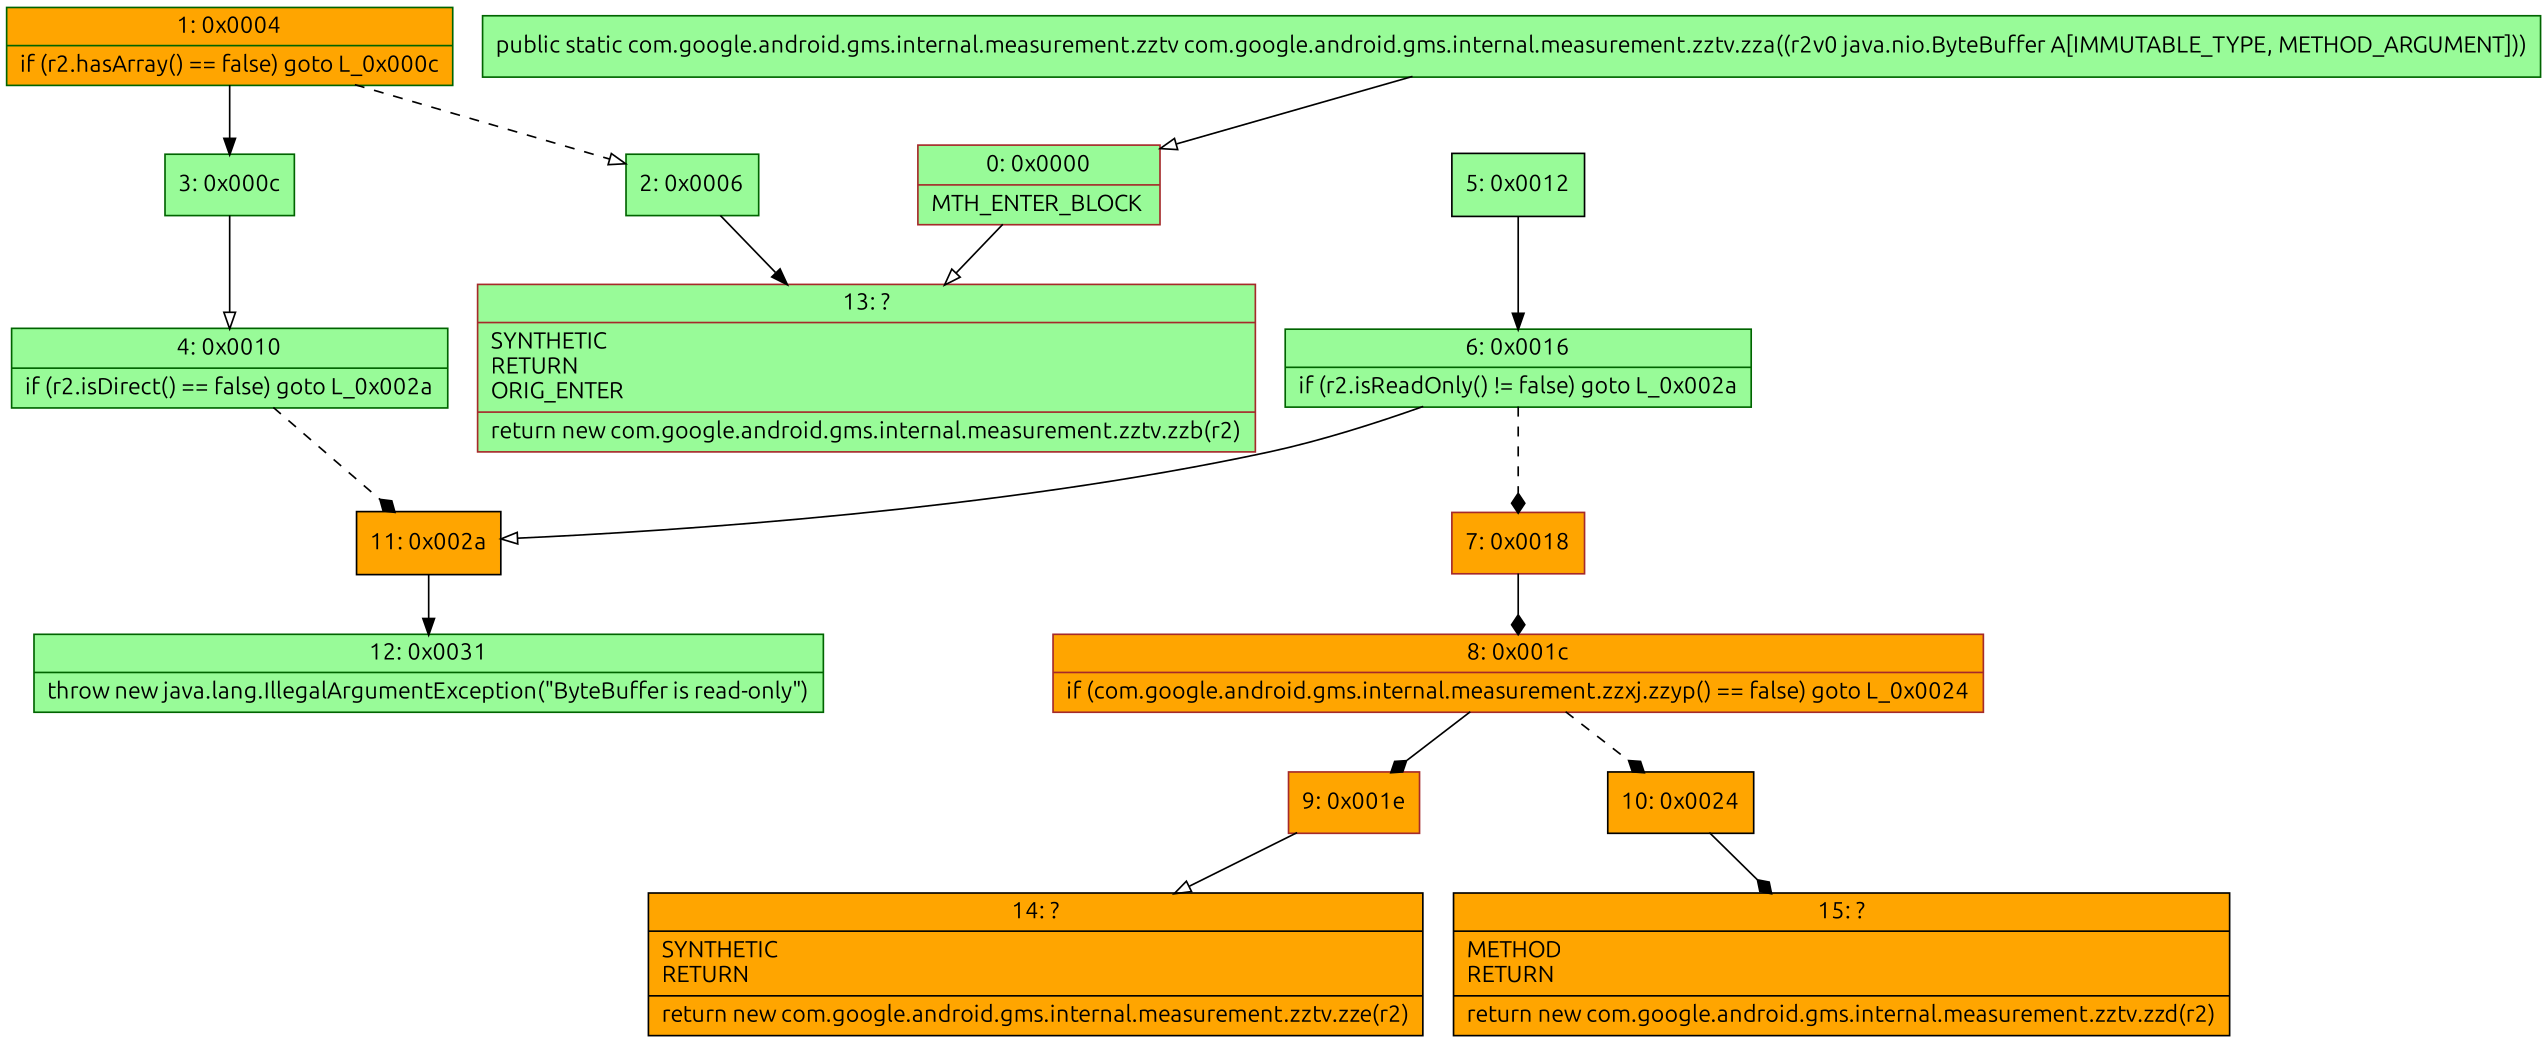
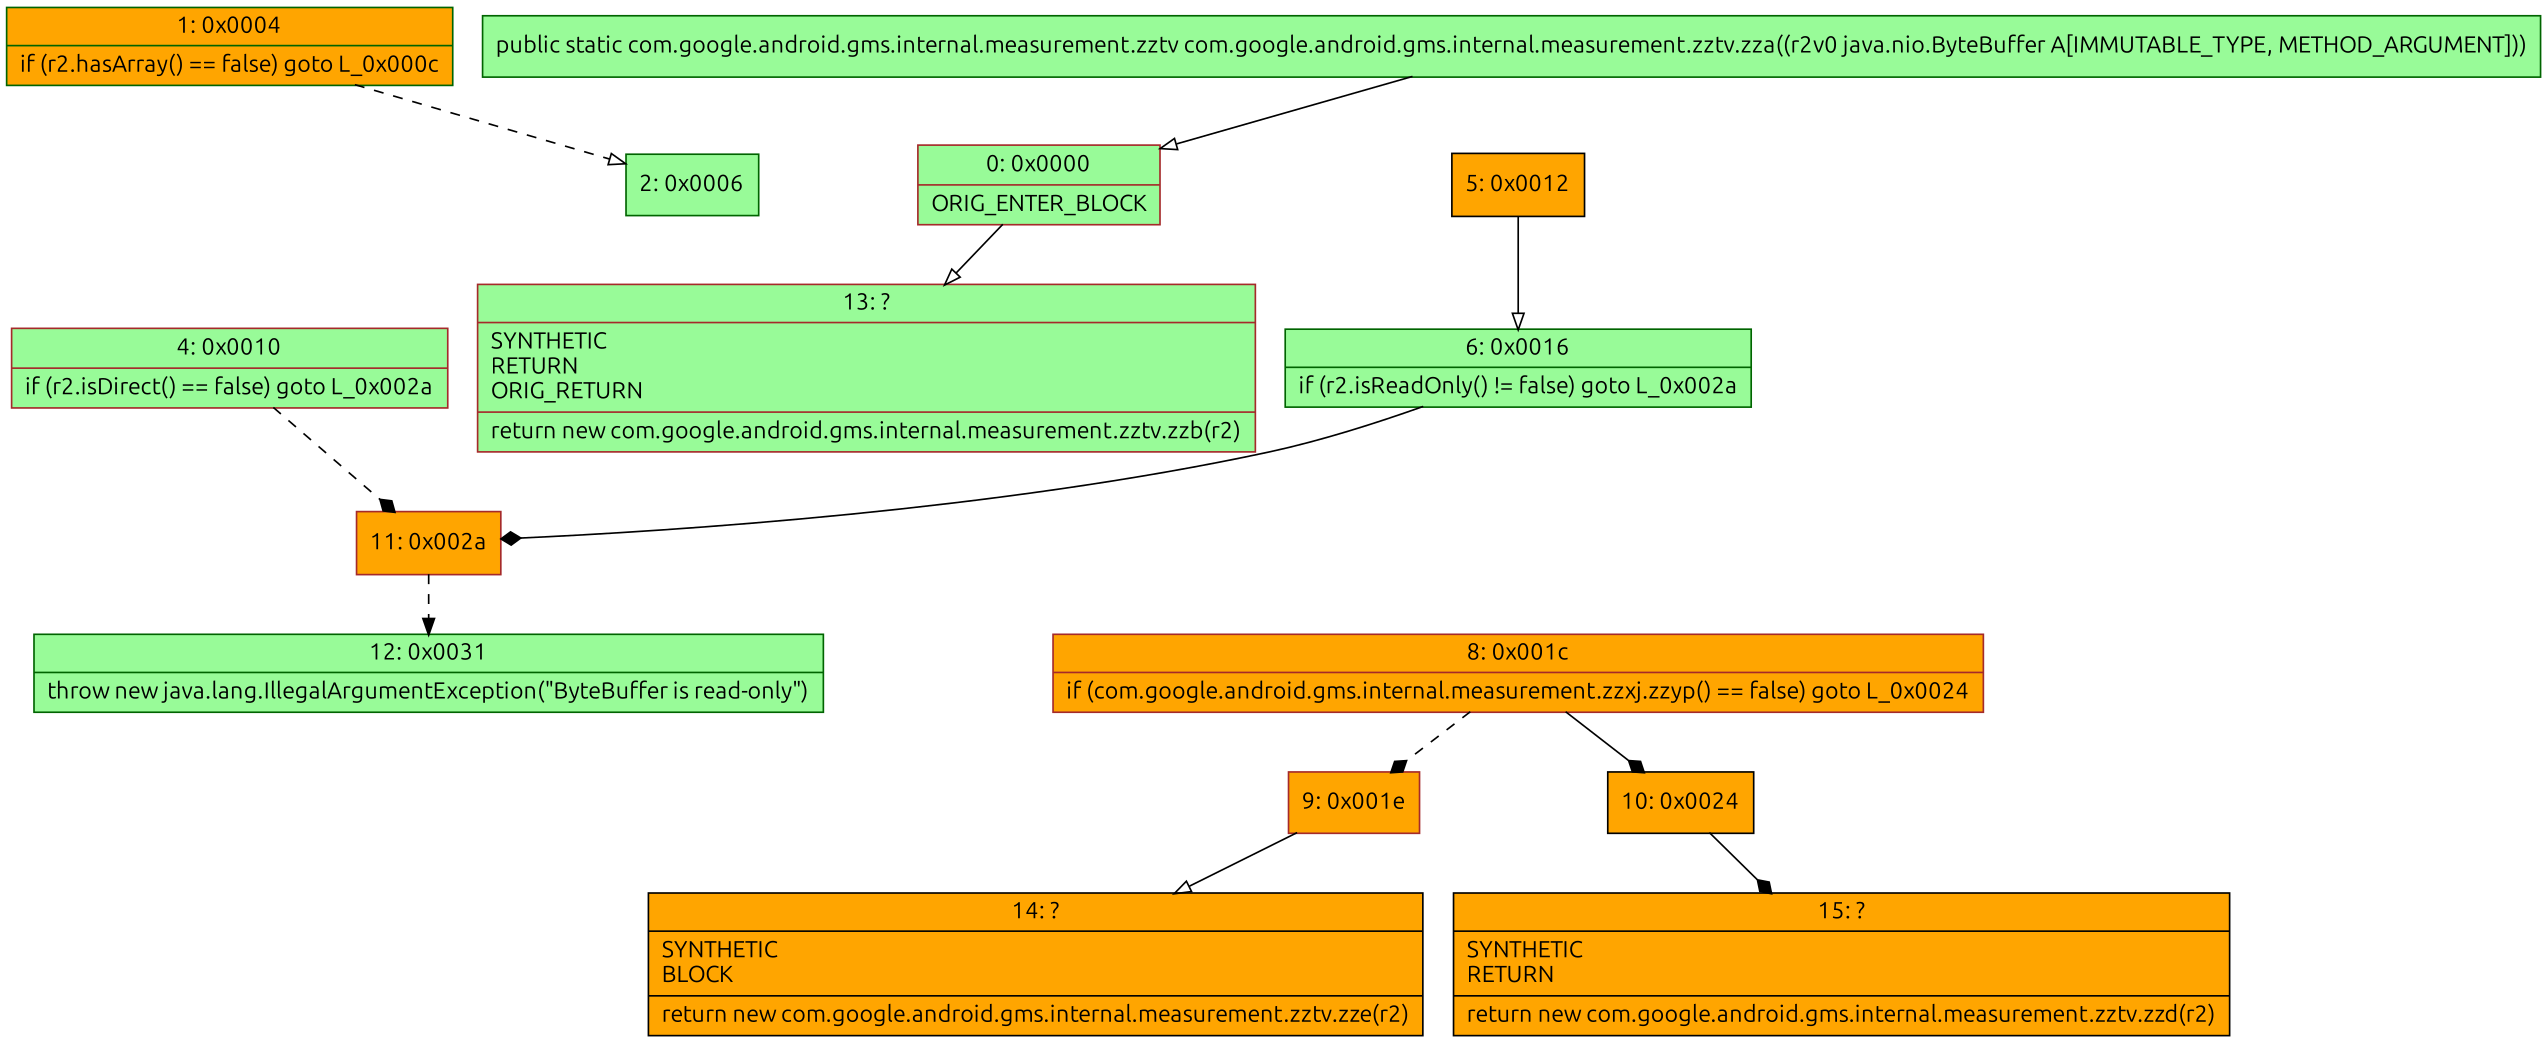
node "3: 0x000c": removed
node "5: 0x0012": fillcolor palegreen -> orange
node "0: 0x0000": text "MTH_ENTER_BLOCK" -> "ORIG_ENTER_BLOCK"
edge "2: 0x0006" -> "13: ?": removed
edge "5: 0x0012" -> "6: 0x0016": arrowhead normal -> onormal
node "4: 0x0010": color darkgreen -> brown
node "13: ?": text "ORIG_ENTER" -> "ORIG_RETURN"
edge "6: 0x0016" -> "11: 0x002a": arrowhead onormal -> diamond
node "11: 0x002a": color black -> brown
node "7: 0x0018": removed
edge "11: 0x002a" -> "12: 0x0031": style solid -> dashed
edge "8: 0x001c" -> "9: 0x001e": style solid -> dashed
edge "8: 0x001c" -> "10: 0x0024": style dashed -> solid
node "15: ?": text "METHOD" -> "SYNTHETIC"
node "14: ?": text "RETURN" -> "BLOCK"
